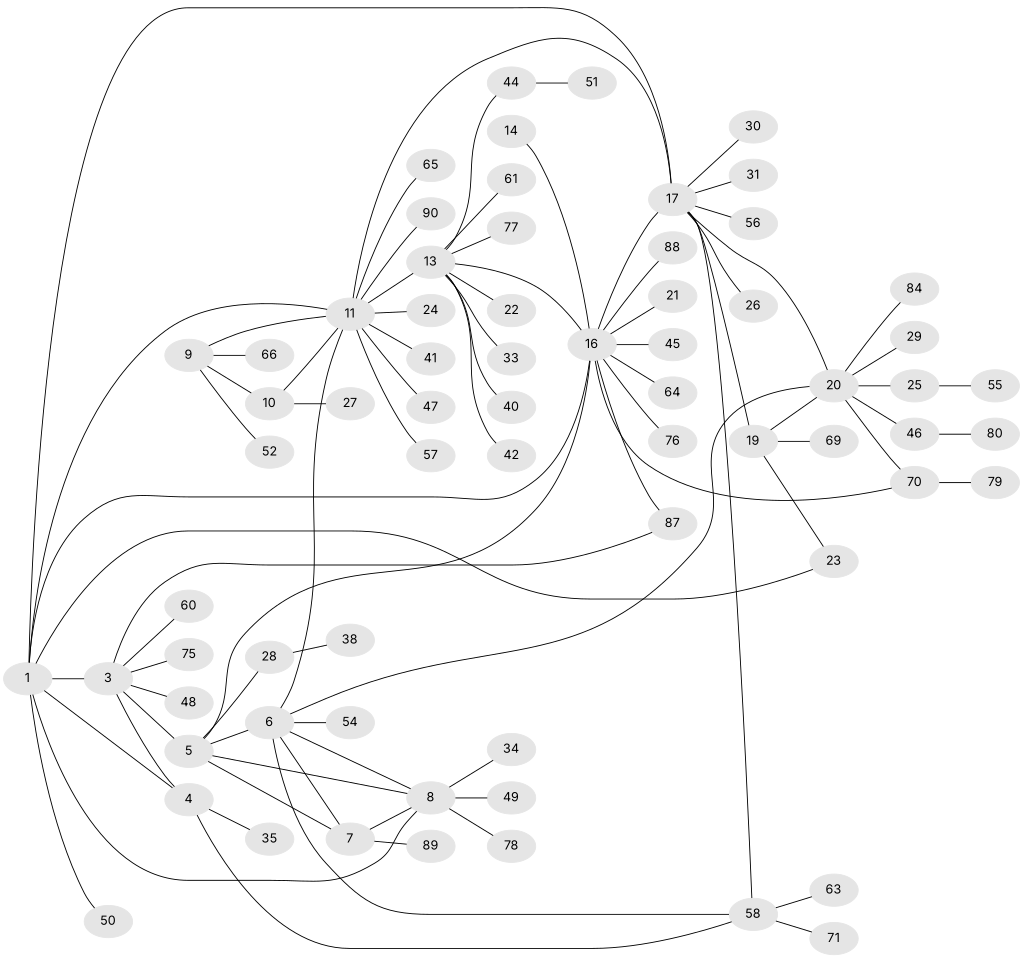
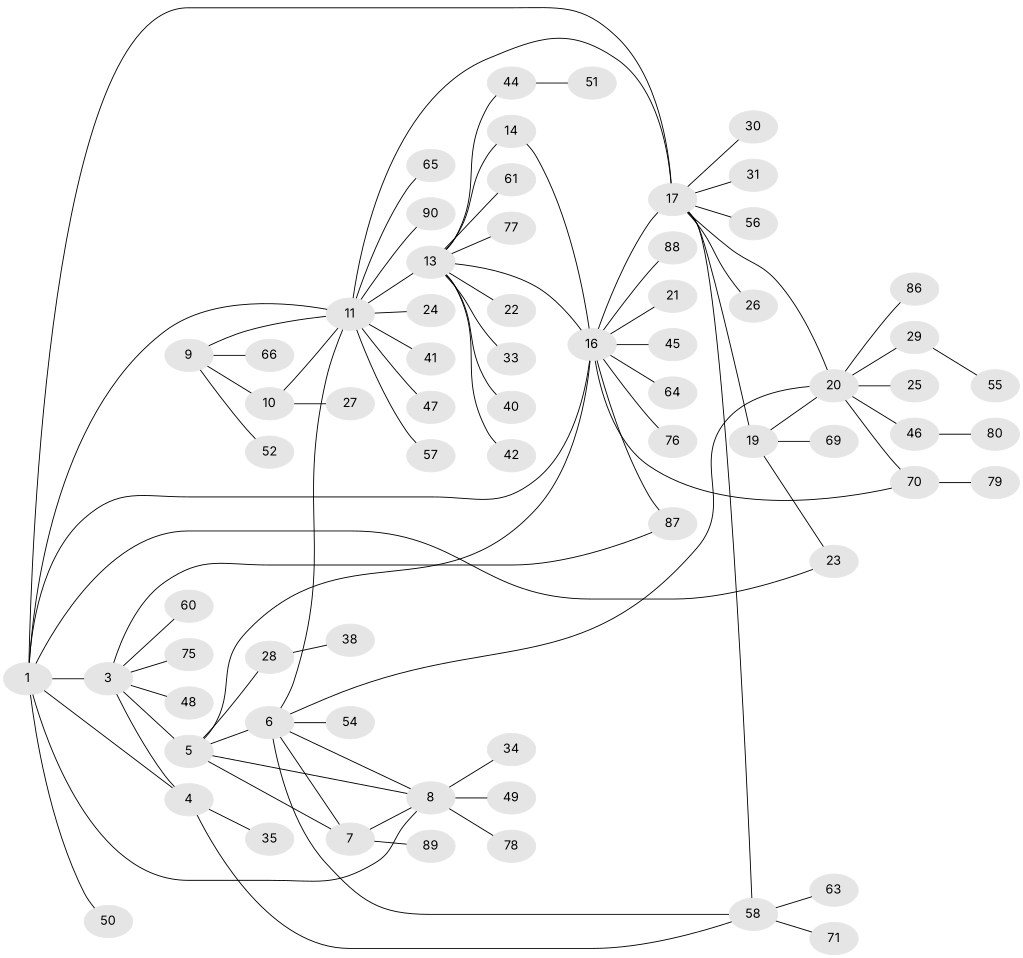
edge "14" -- "13": added
node "84": label "84" -> "86"
edge "25" -- "55": now "29" -- "55"
